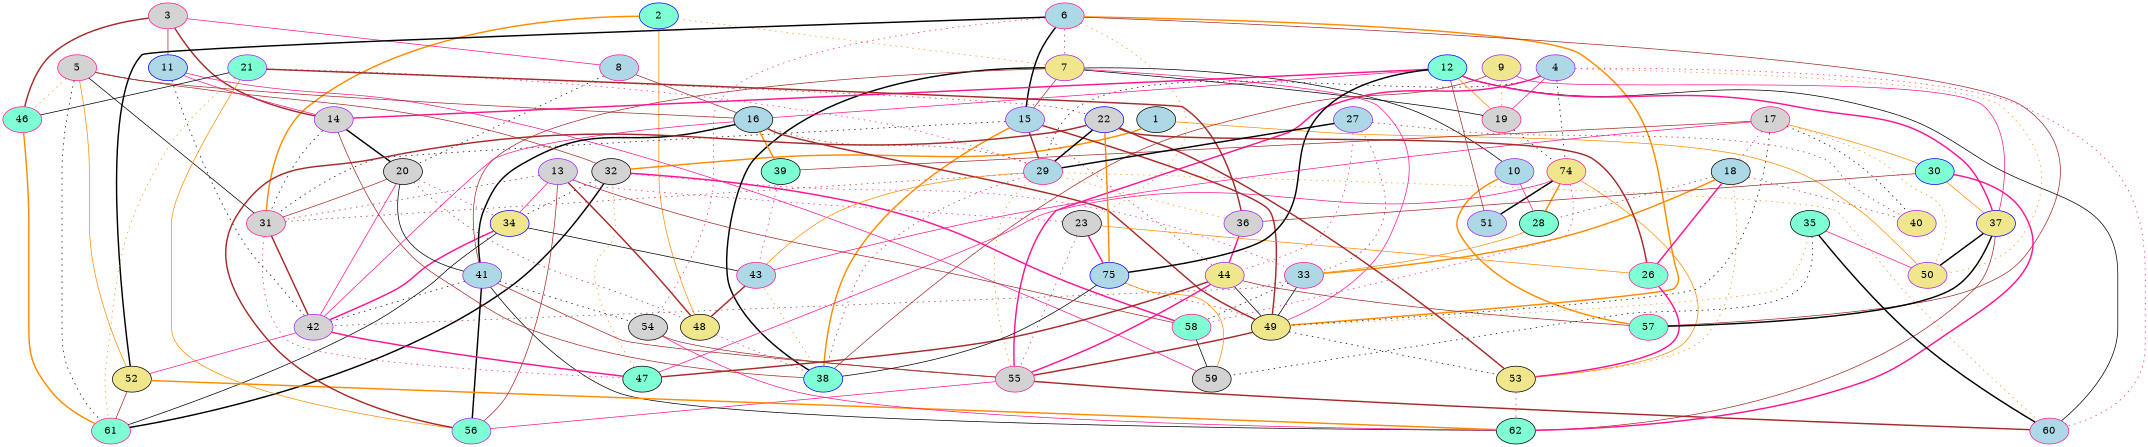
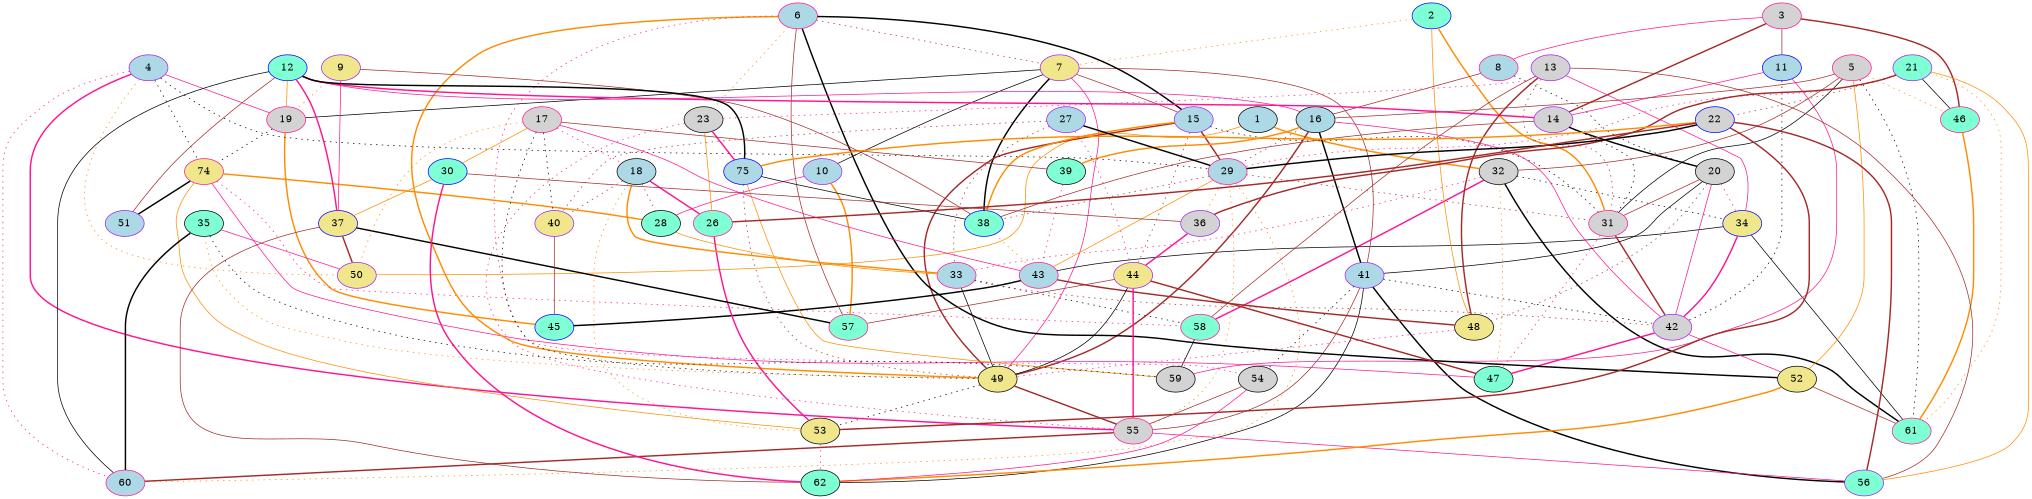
edge "37" -- "50": color black -> brown
node "45": added
edge "48" -- "38": now "48" -- "49"
